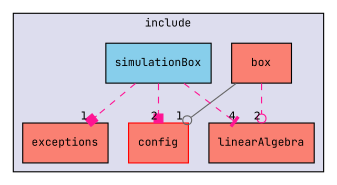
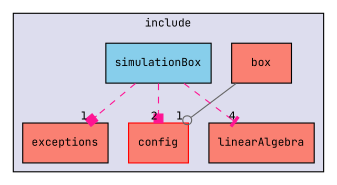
edge "box" -> "linearAlgebra": removed
